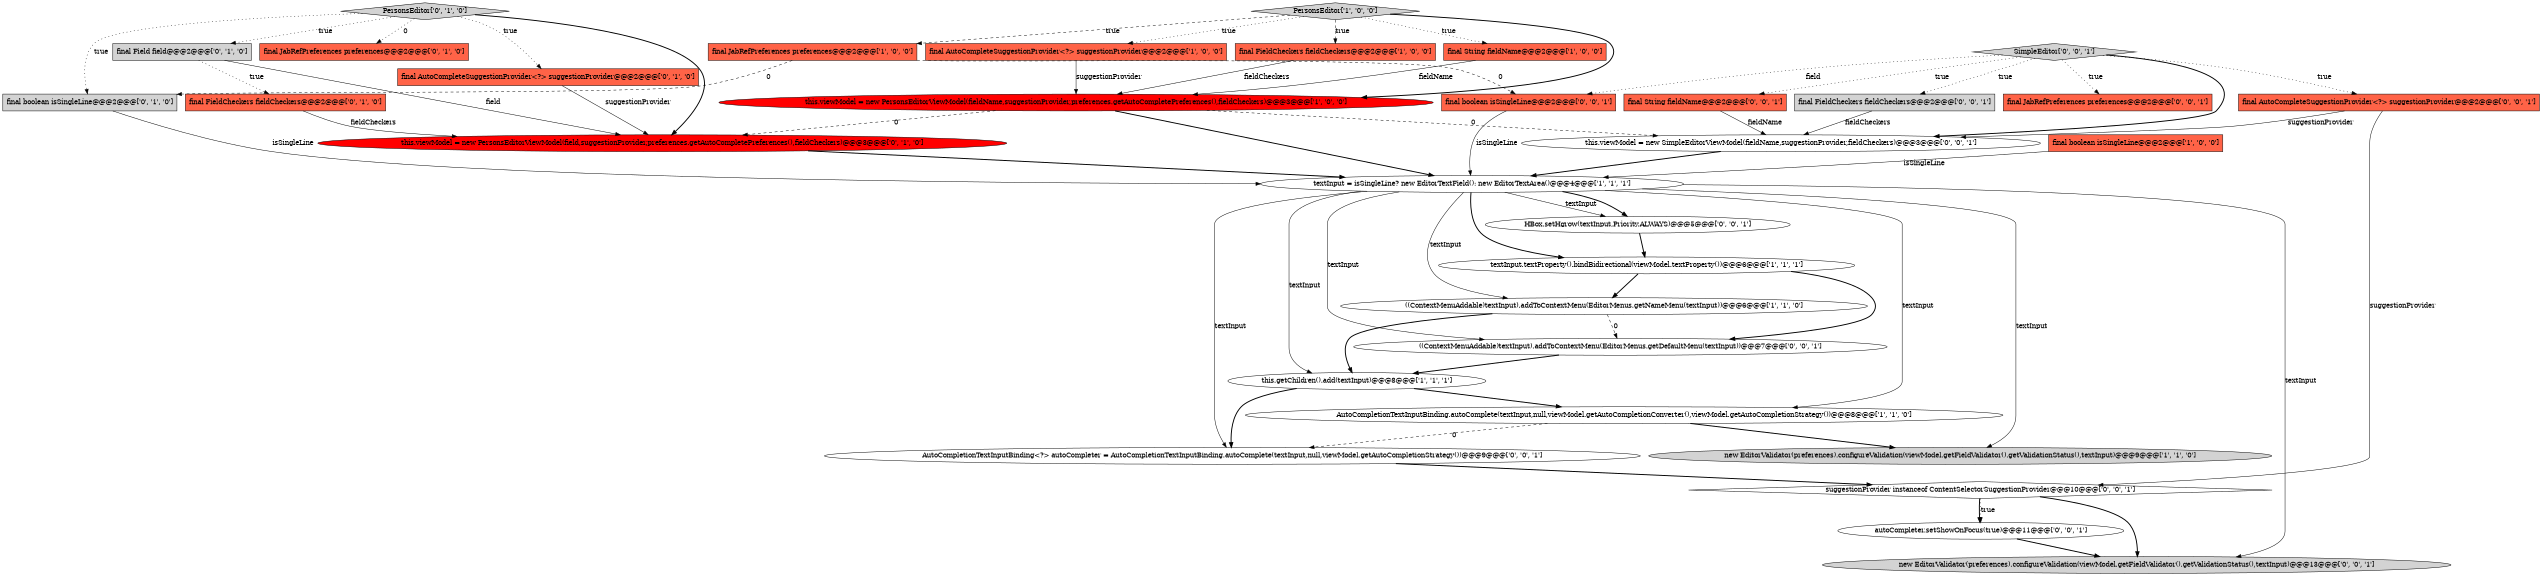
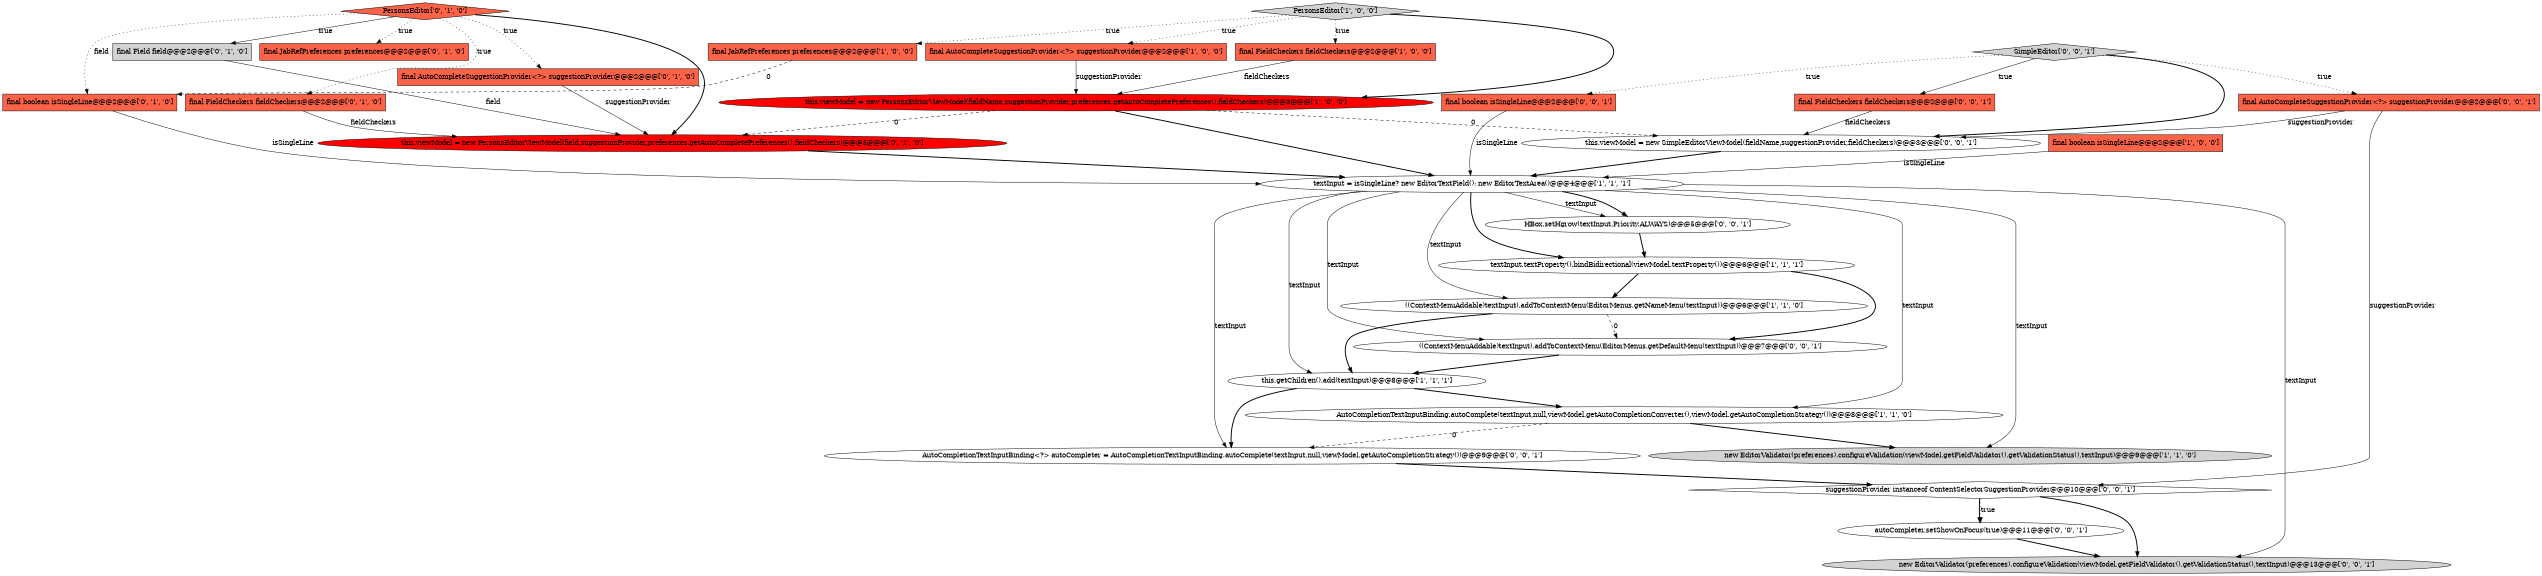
node "PersonsEditor['0', '1', '0']": fillcolor lightgray -> tomato
edge "PersonsEditor['1', '0', '0']" -> "final JabRefPreferences preferences@@@2@@@['1', '0', '0']": style dashed -> dotted
edge "PersonsEditor['1', '0', '0']" -> "final FieldCheckers fieldCheckers@@@2@@@['1', '0', '0']": style dashed -> dotted
edge "PersonsEditor['0', '1', '0']" -> "final Field field@@@2@@@['0', '1', '0']": style dotted -> solid
edge "PersonsEditor['0', '1', '0']" -> "final JabRefPreferences preferences@@@2@@@['0', '1', '0']": label "0" -> "true"
edge "PersonsEditor['0', '1', '0']" -> "final boolean isSingleLine@@@2@@@['0', '1', '0']": label "true" -> "field"
node "final String fieldName@@@2@@@['1', '0', '0']": removed
edge "final JabRefPreferences preferences@@@2@@@['1', '0', '0']" -> "final boolean isSingleLine@@@2@@@['0', '0', '1']": removed, label "0"
edge "final Field field@@@2@@@['0', '1', '0']" -> "final FieldCheckers fieldCheckers@@@2@@@['0', '1', '0']": now "PersonsEditor['0', '1', '0']" -> "final FieldCheckers fieldCheckers@@@2@@@['0', '1', '0']"
edge "SimpleEditor['0', '0', '1']" -> "final FieldCheckers fieldCheckers@@@2@@@['0', '0', '1']": style dotted -> solid
edge "SimpleEditor['0', '0', '1']" -> "final boolean isSingleLine@@@2@@@['0', '0', '1']": label "field" -> "true"
node "final boolean isSingleLine@@@2@@@['0', '1', '0']": fillcolor lightgray -> tomato
node "final String fieldName@@@2@@@['0', '0', '1']": removed
node "final FieldCheckers fieldCheckers@@@2@@@['0', '0', '1']": fillcolor lightgray -> tomato
node "final JabRefPreferences preferences@@@2@@@['0', '0', '1']": removed
